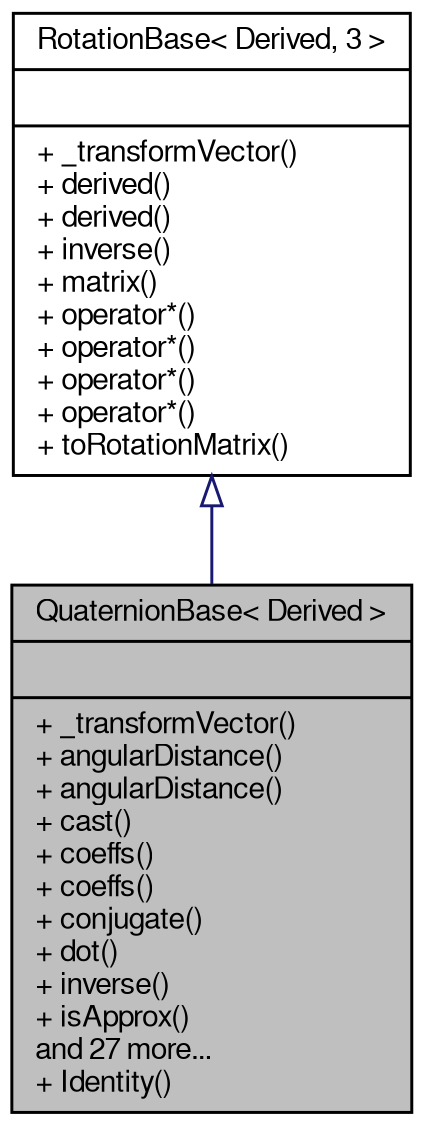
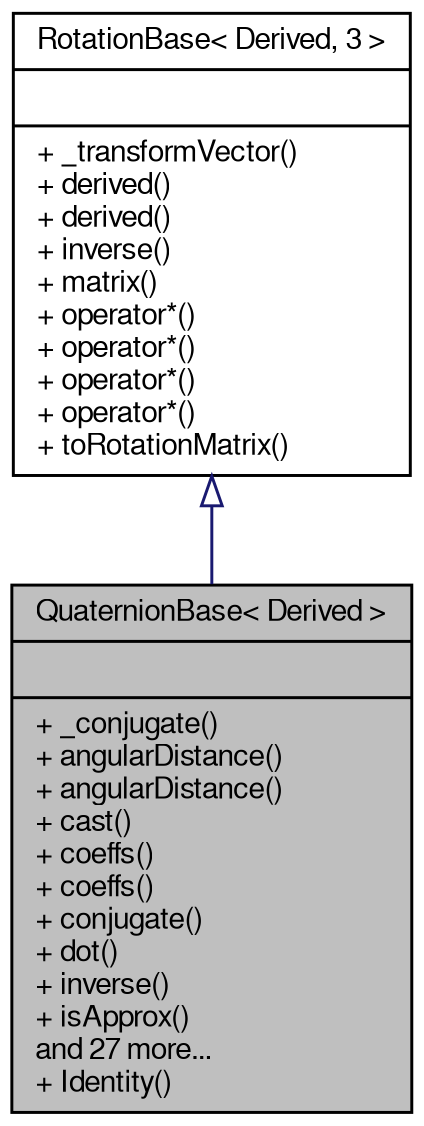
node "QuaternionBase< Derived >": text "+ _transformVector()" -> "+ _conjugate()"
